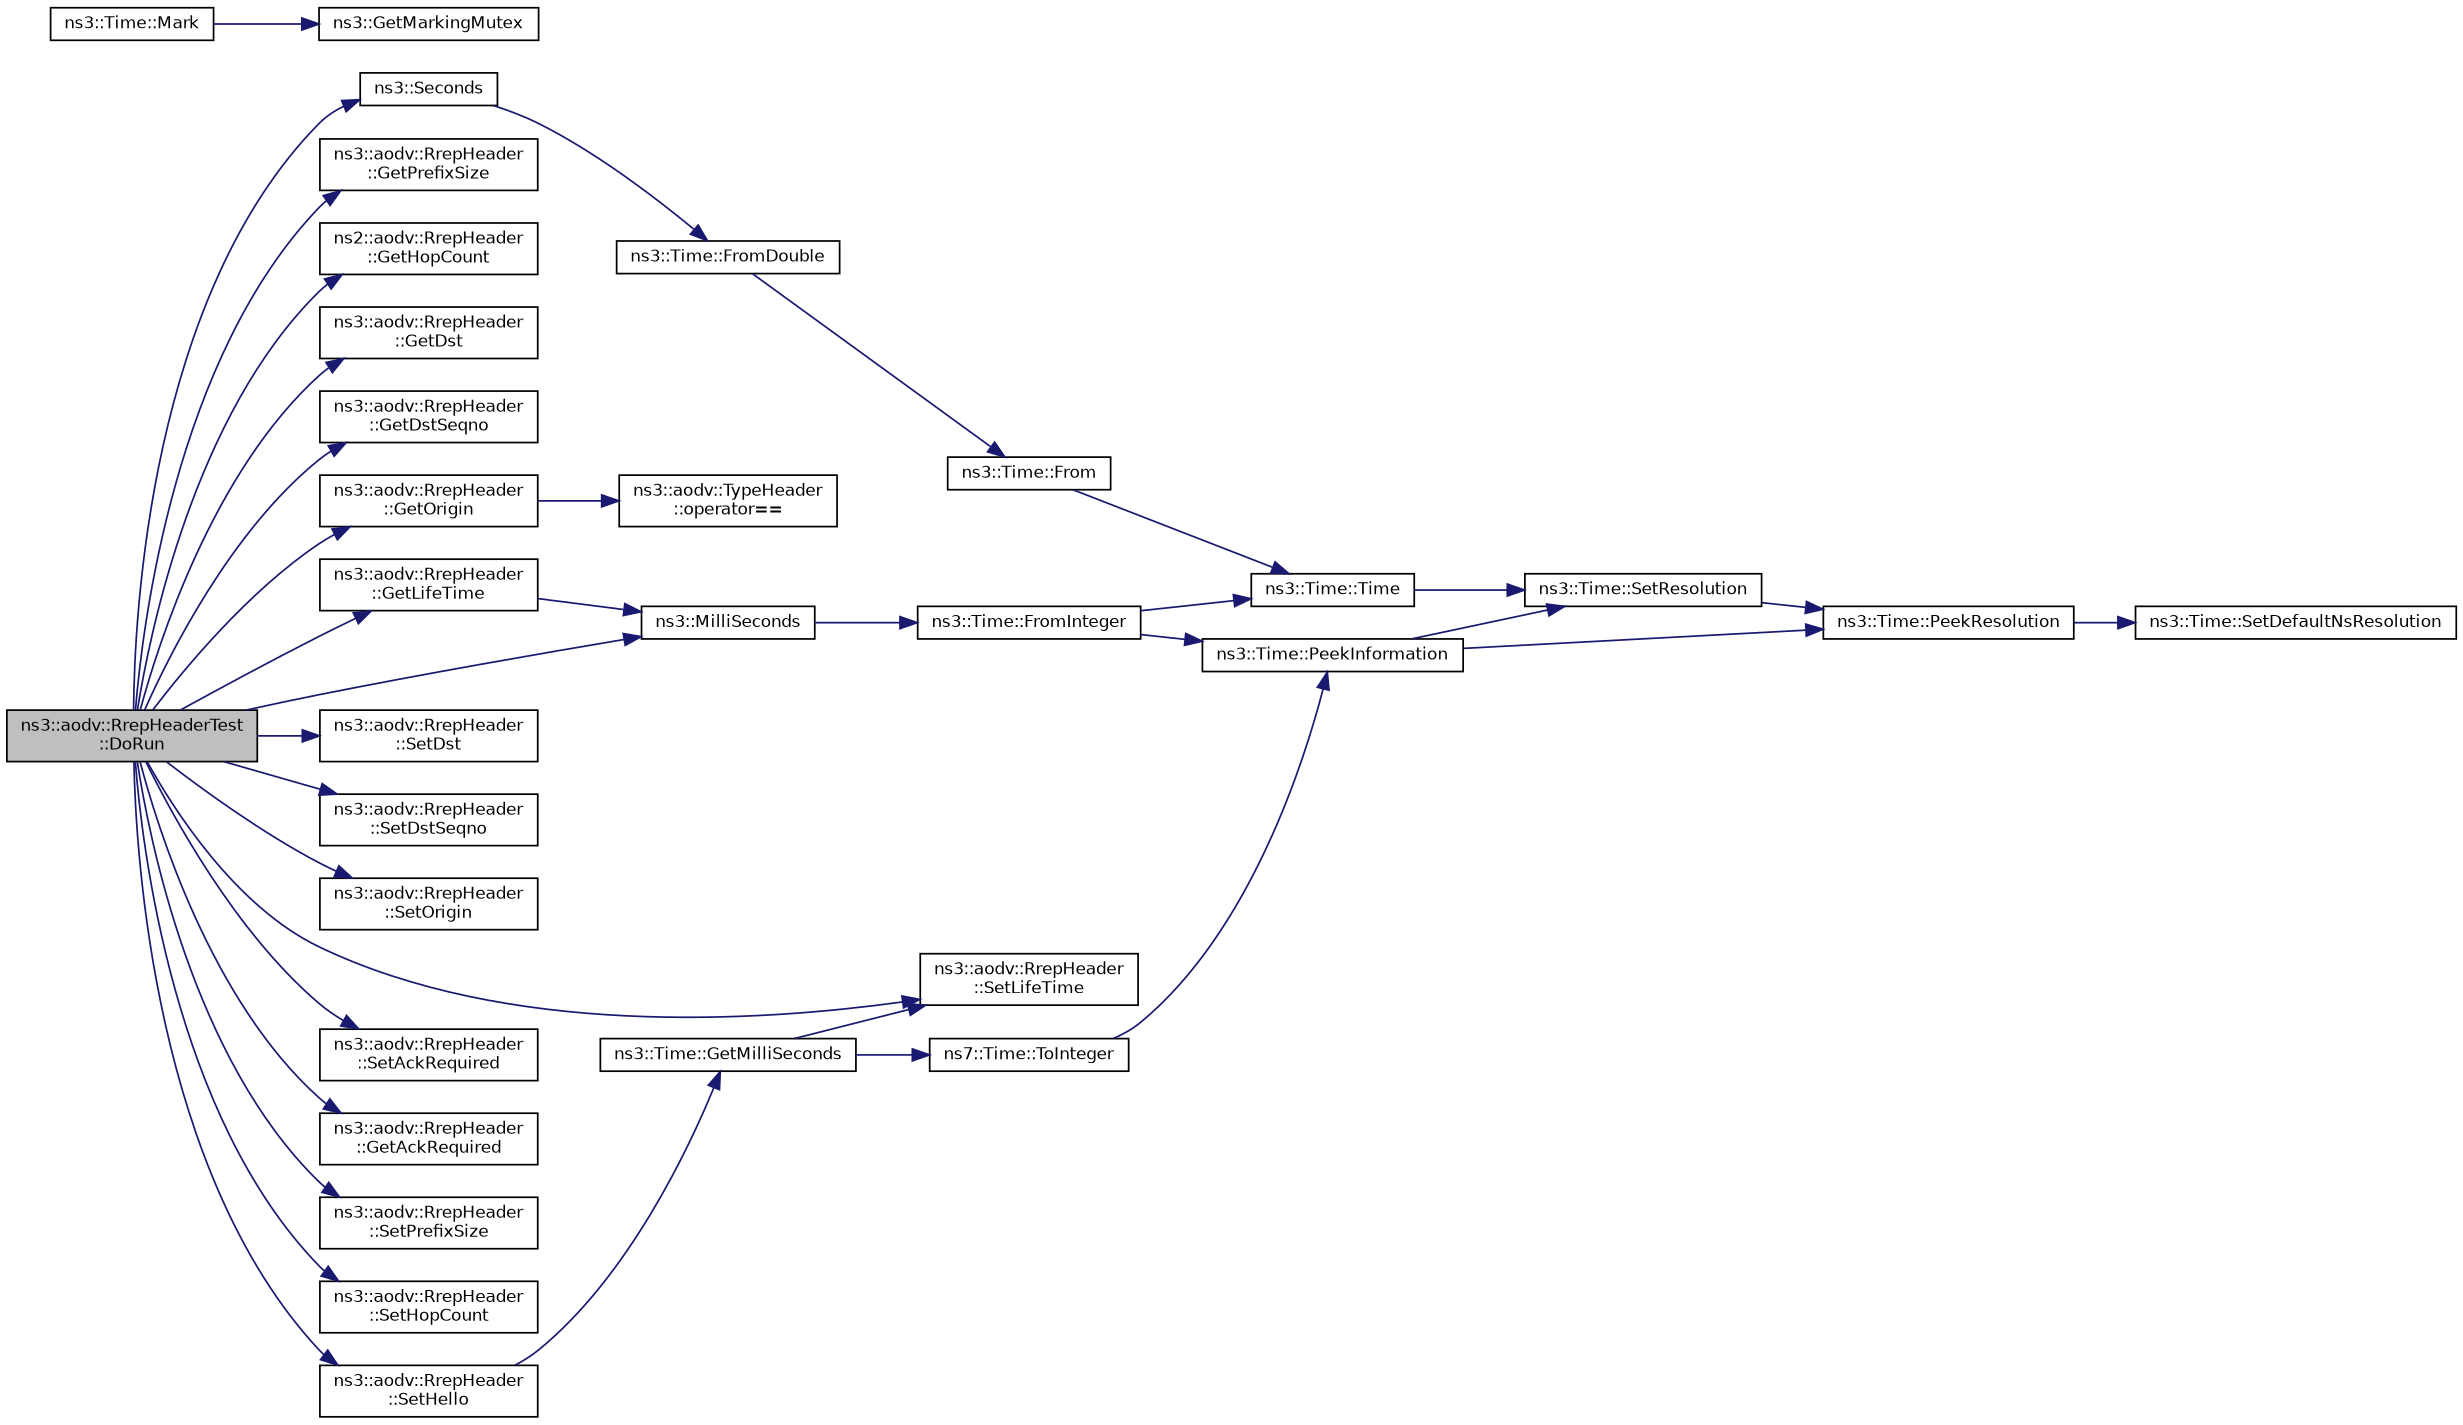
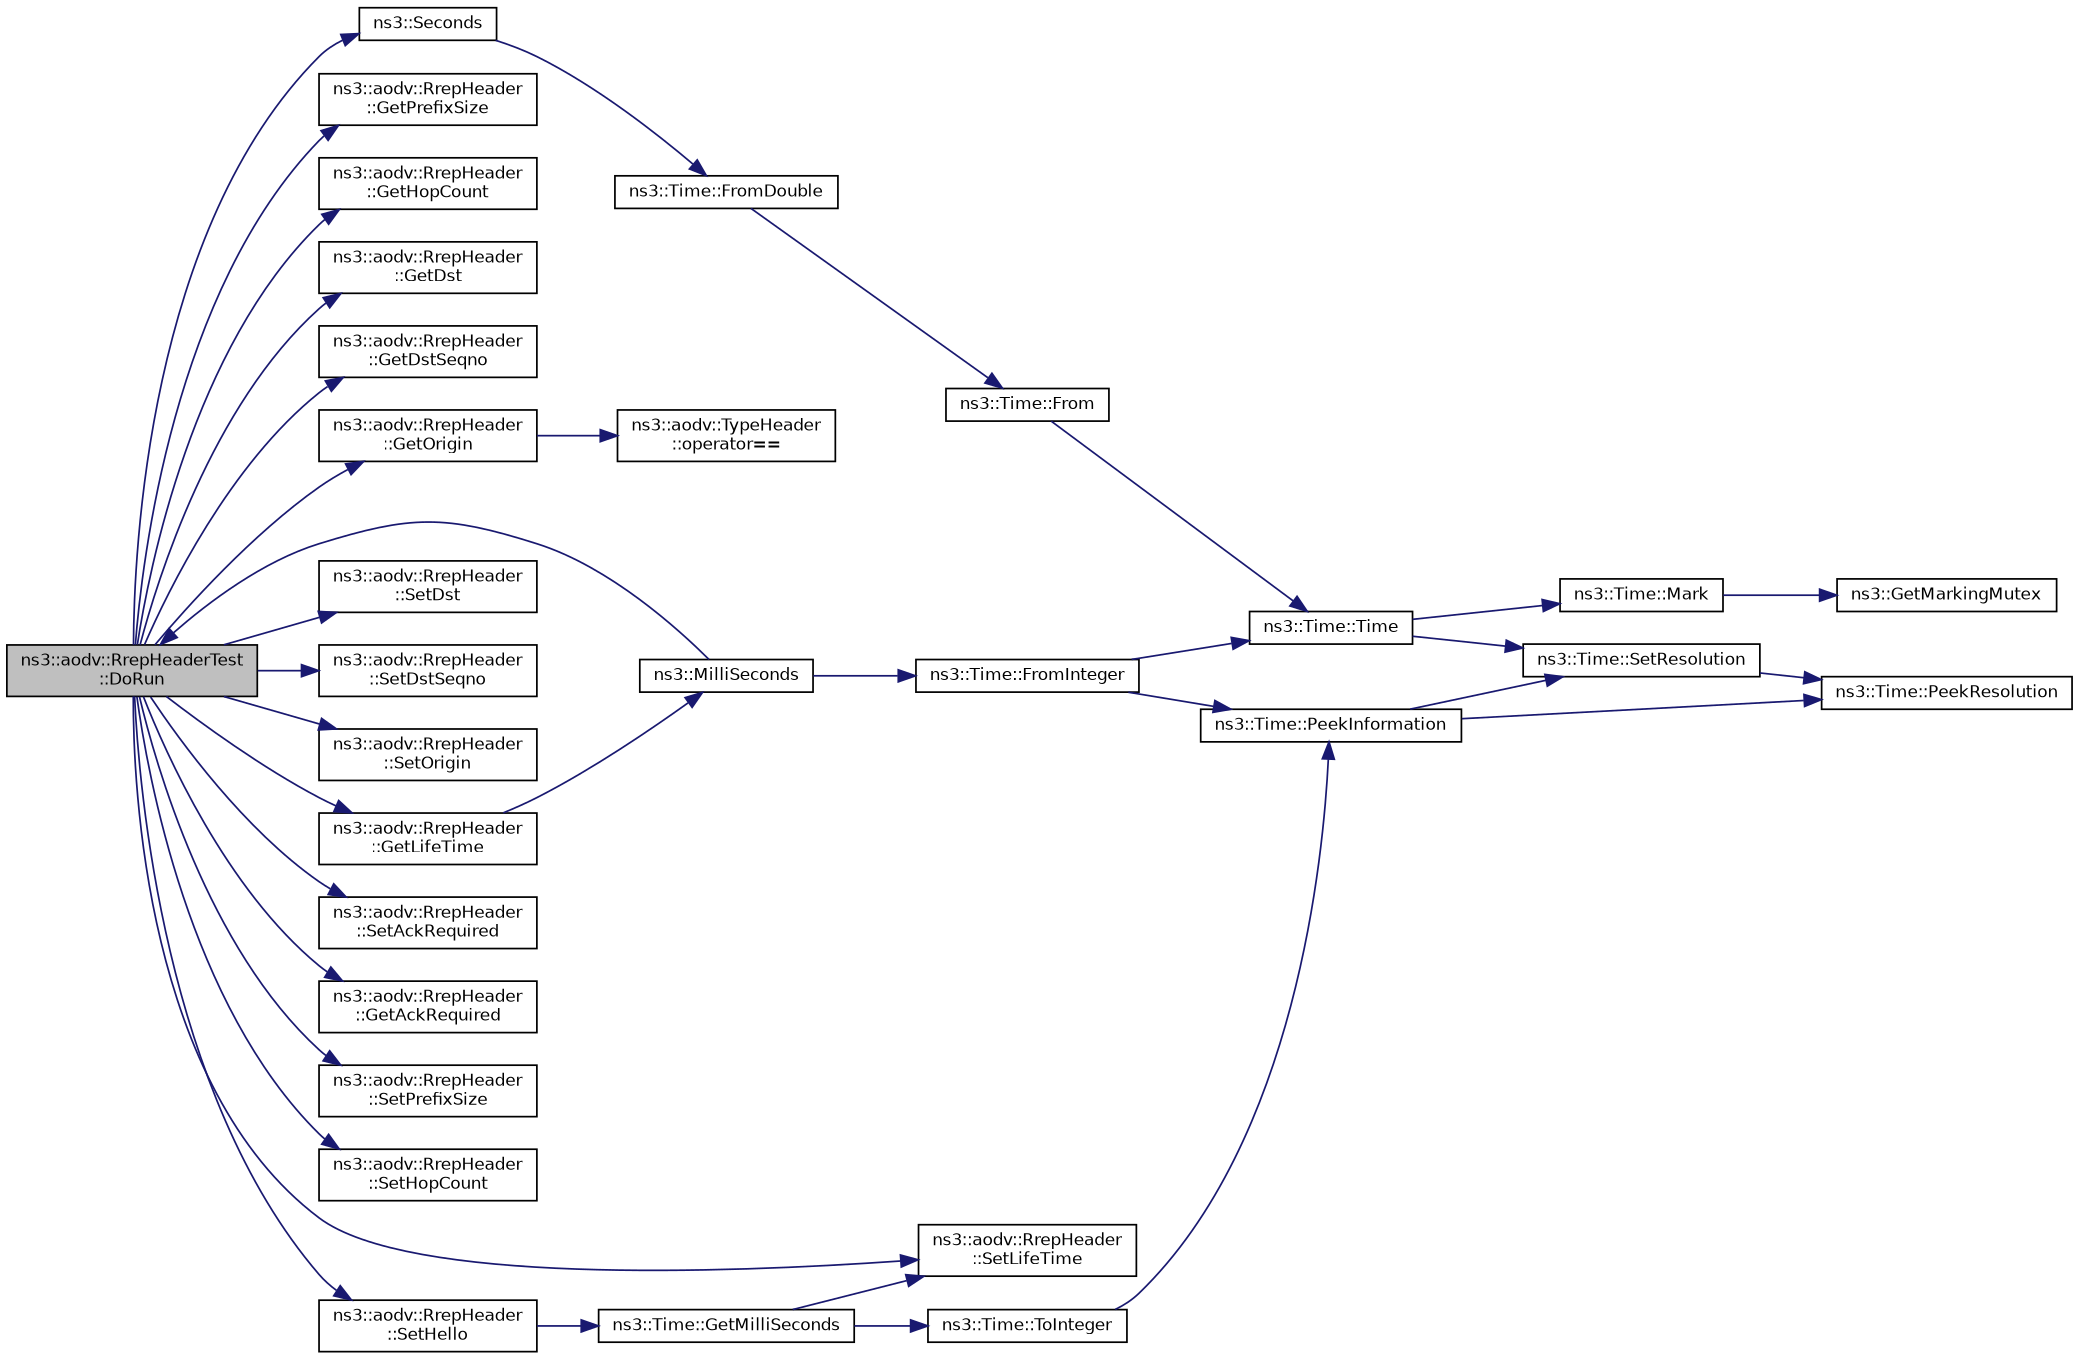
node "ns2::aodv::RrepHeader ::GetHopCount": label "ns2::aodv::RrepHeader ::GetHopCount" -> "ns3::aodv::RrepHeader ::GetHopCount"
edge "ns3::Time::Time" -> "ns3::Time::Mark": added
node "ns3::Time::SetDefaultNsResolution": removed
edge "ns3::aodv::RrepHeaderTest ::DoRun" -> "ns3::MilliSeconds": reversed
node "ns7::Time::ToInteger": label "ns7::Time::ToInteger" -> "ns3::Time::ToInteger"
